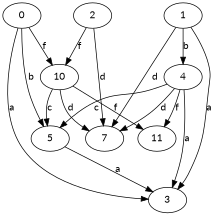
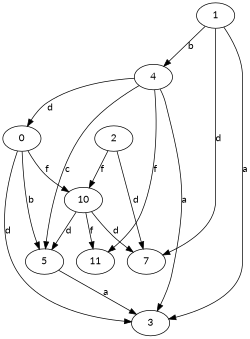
edge "0" -> "3": label "a" -> "d"
edge "10" -> "5": label "c" -> "d"
edge "4" -> "7": now "4" -> "0"
